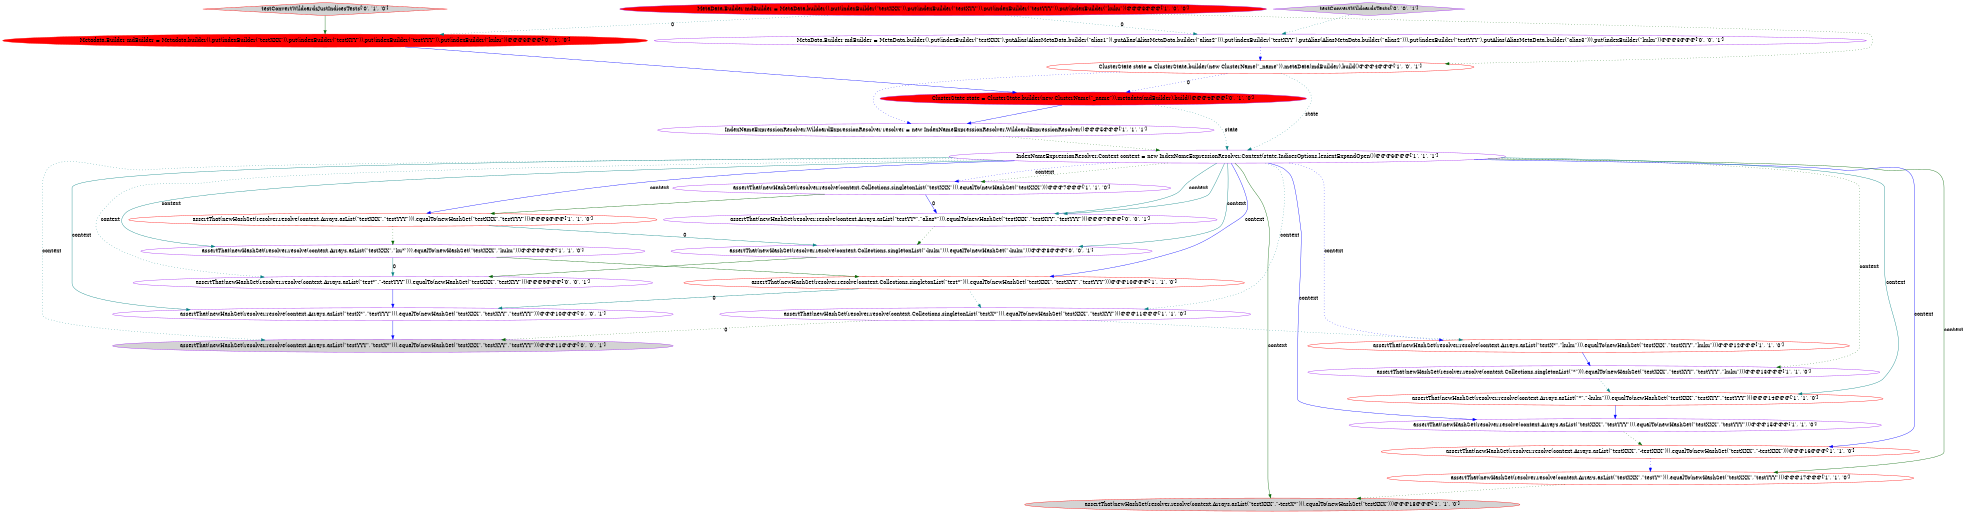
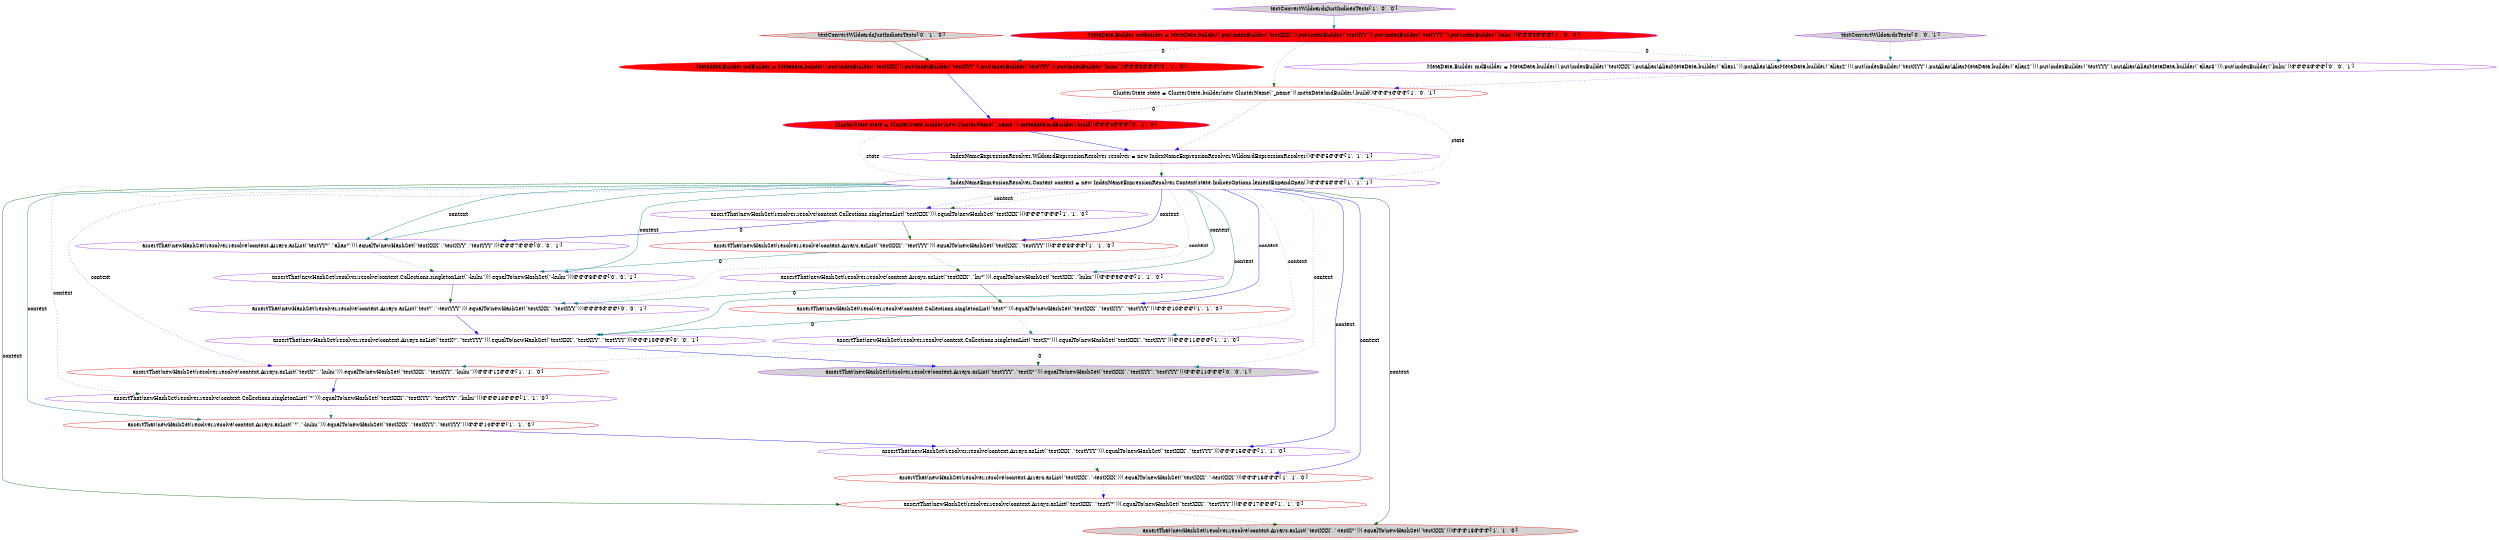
node "testConvertWildcardsJustIndicesTests['1', '0', '0']": added
